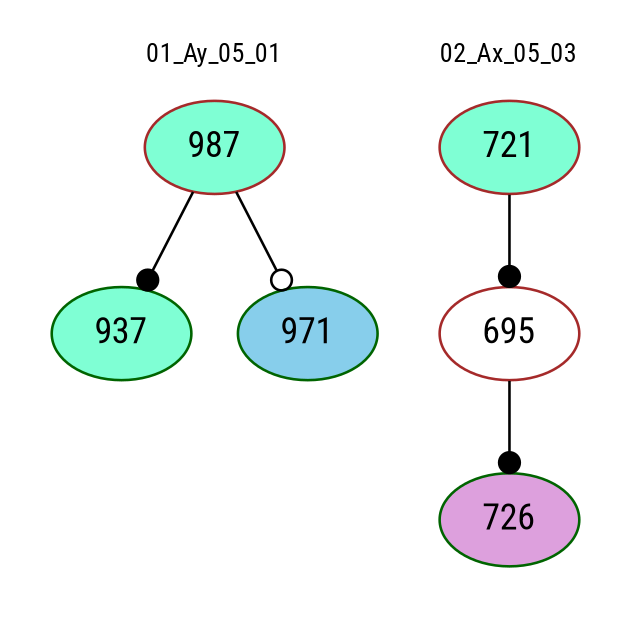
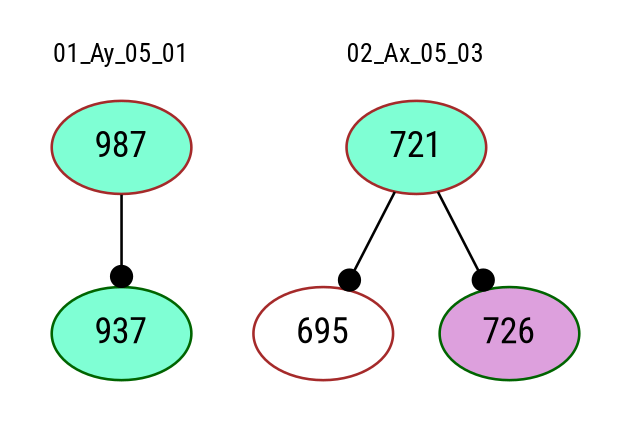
node "971": removed
edge "695" -> "726": now "721" -> "726"
